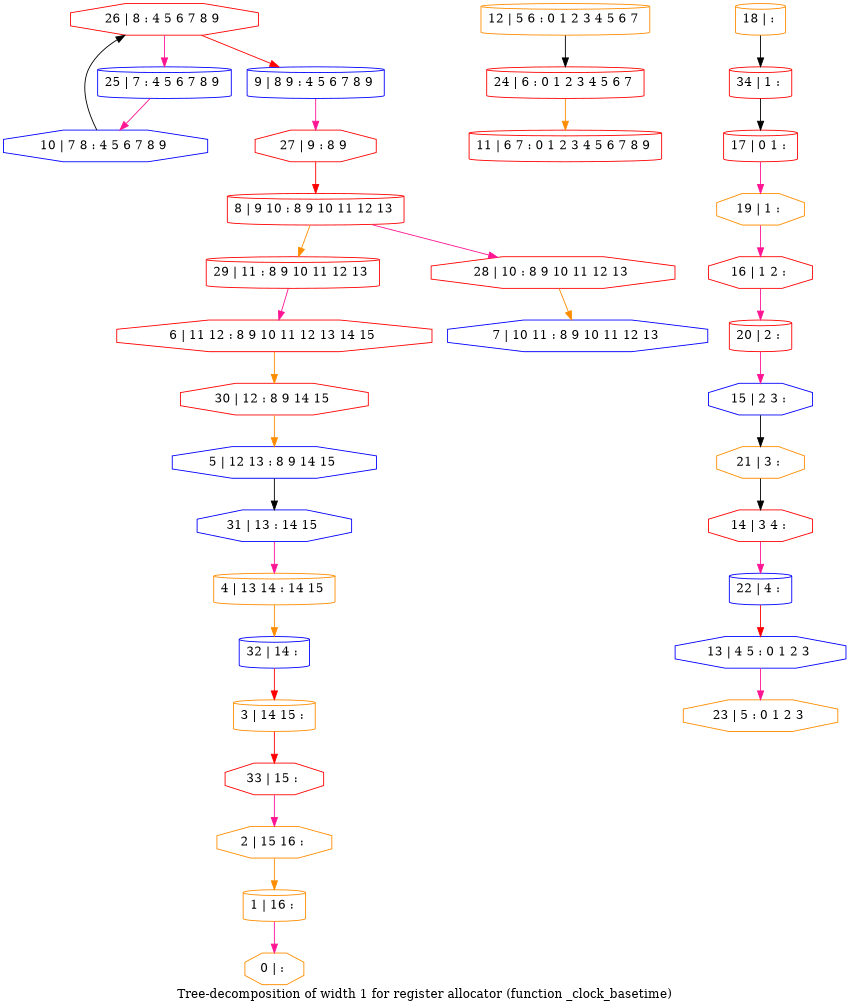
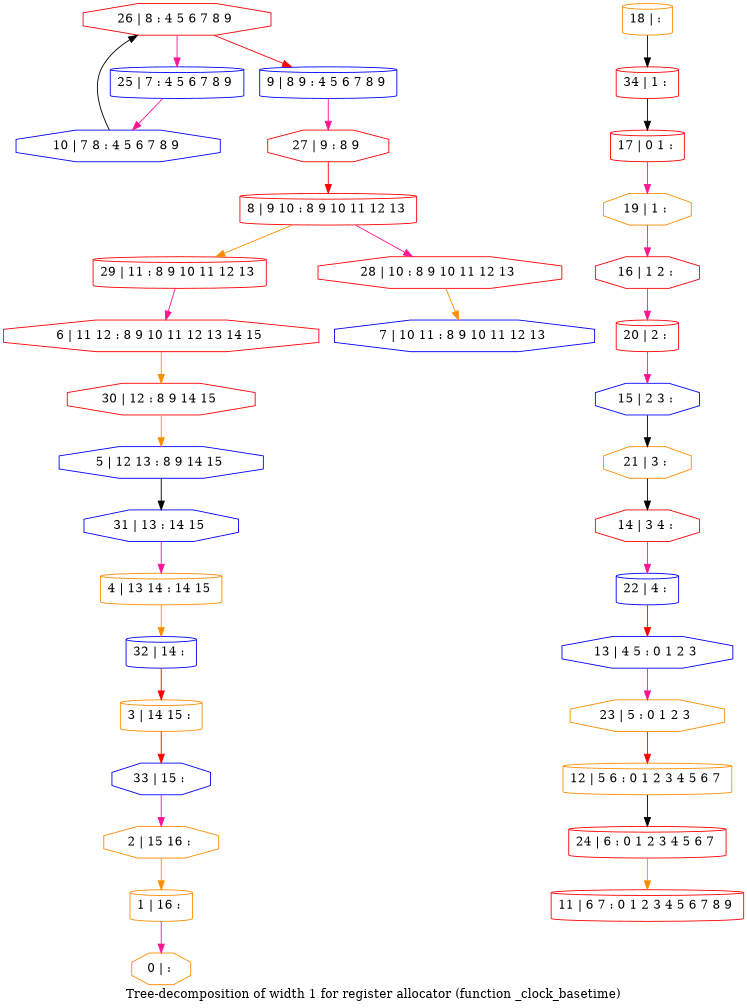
edge "23 | 5 : 0 1 2 3" -> "12 | 5 6 : 0 1 2 3 4 5 6 7": added
node "33 | 15 :": color red -> blue
